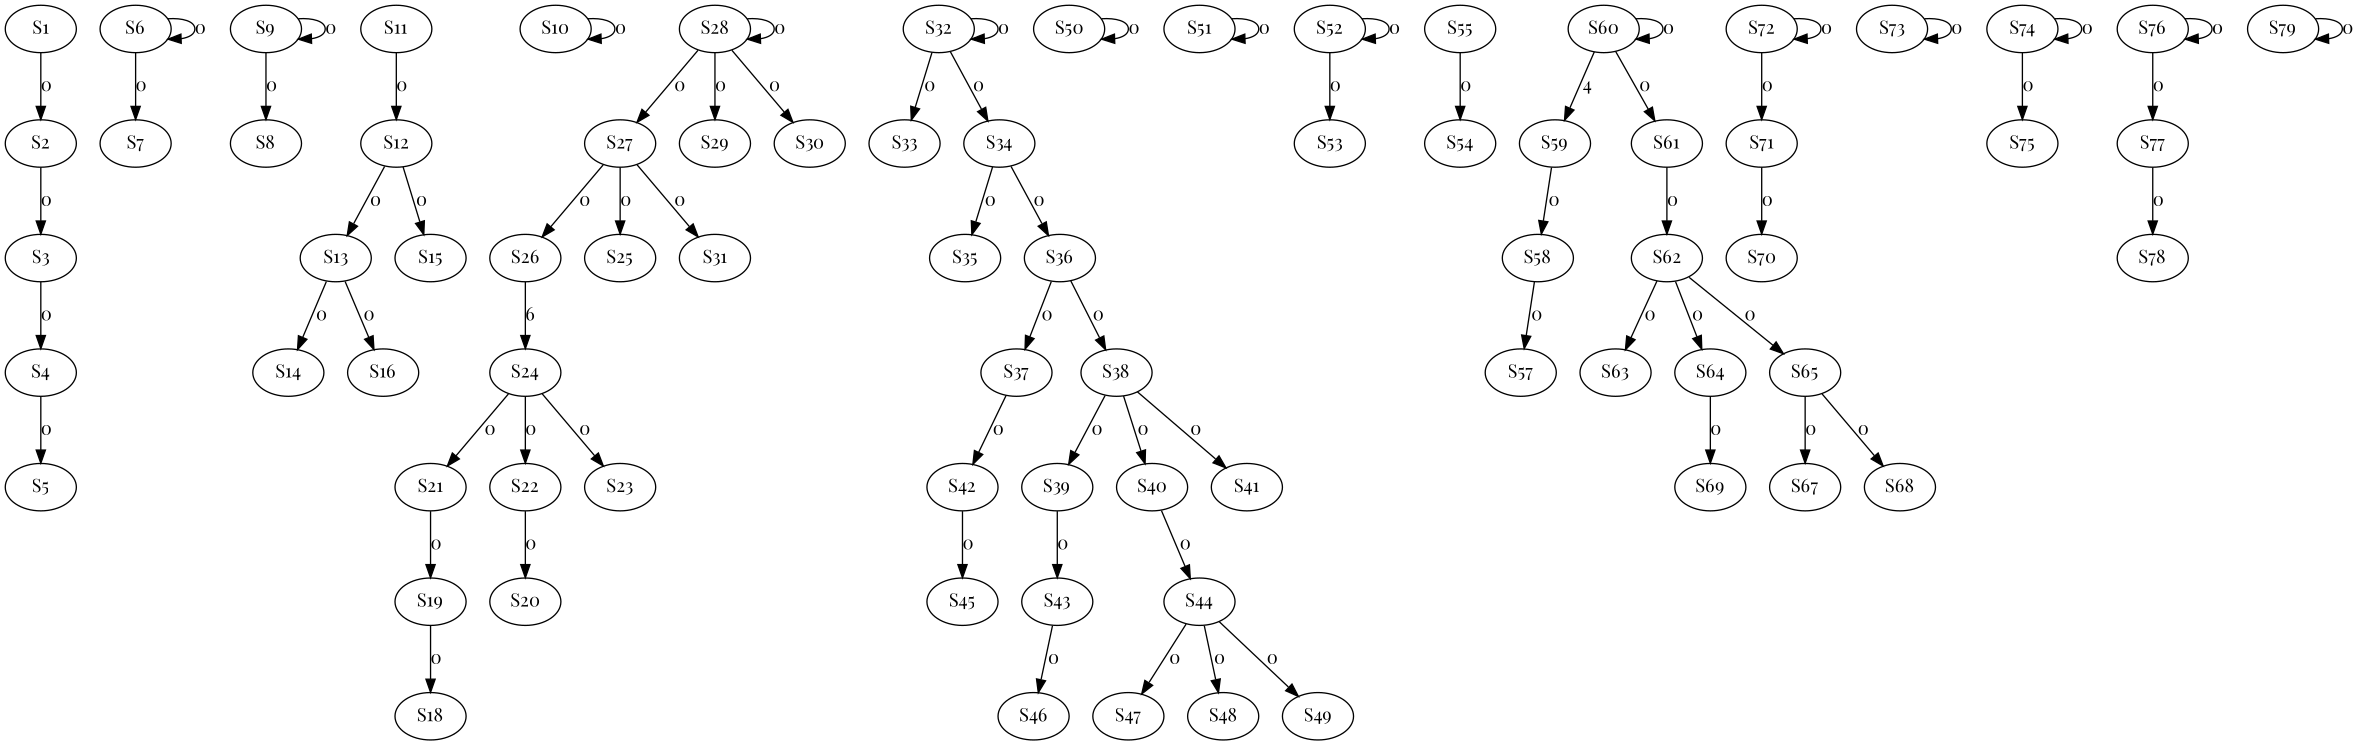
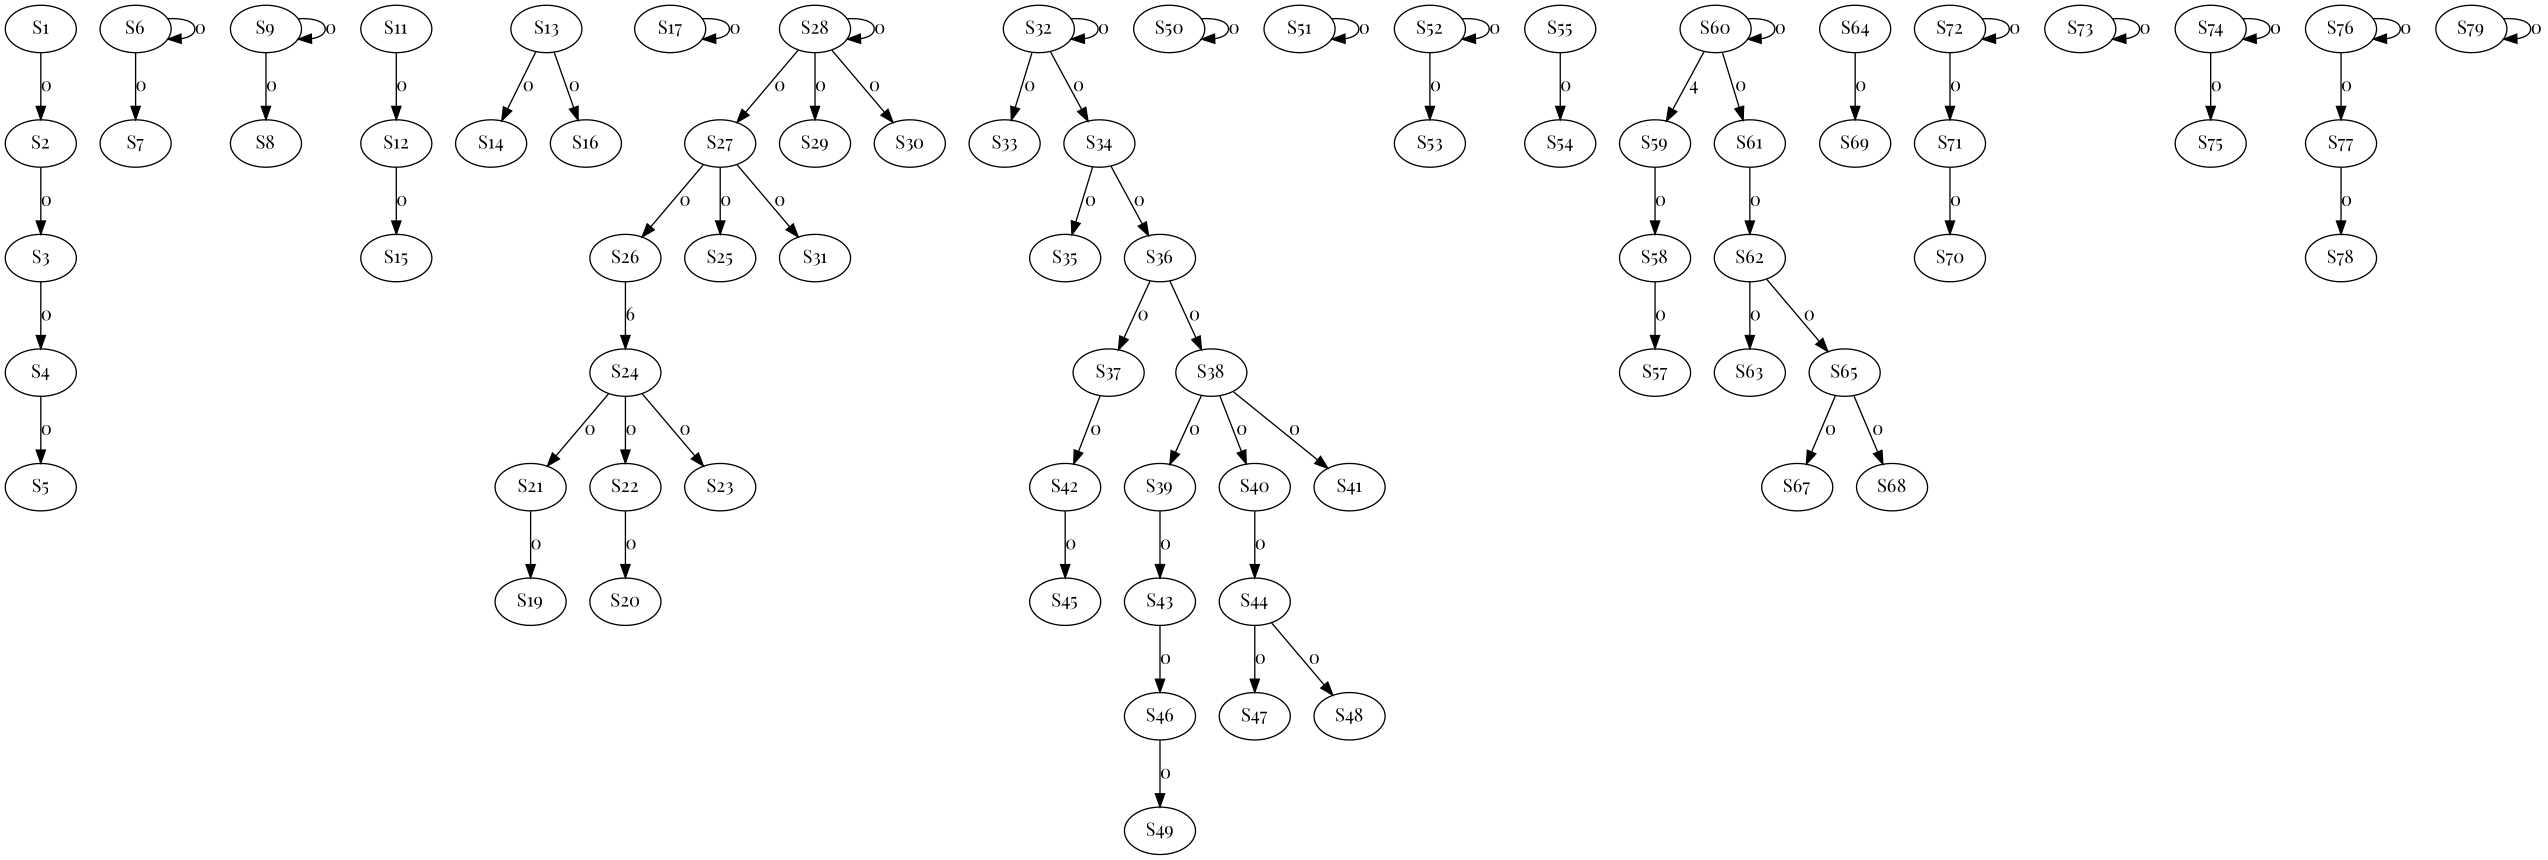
node "S10": label "S10" -> "S17"
edge "S12" -> "S13": removed, label "0"
edge "S62" -> "S64": removed, label "0"
edge "S44" -> "S49": now "S46" -> "S49"
node "S18": removed
